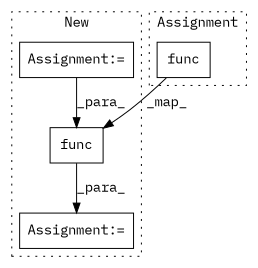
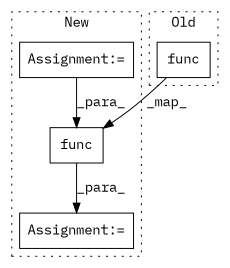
cluster "Assignment": label "Assignment" -> "Old"
